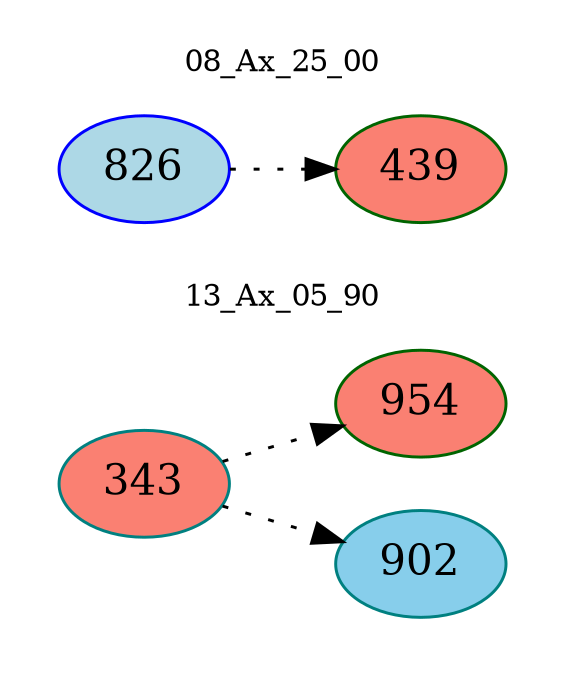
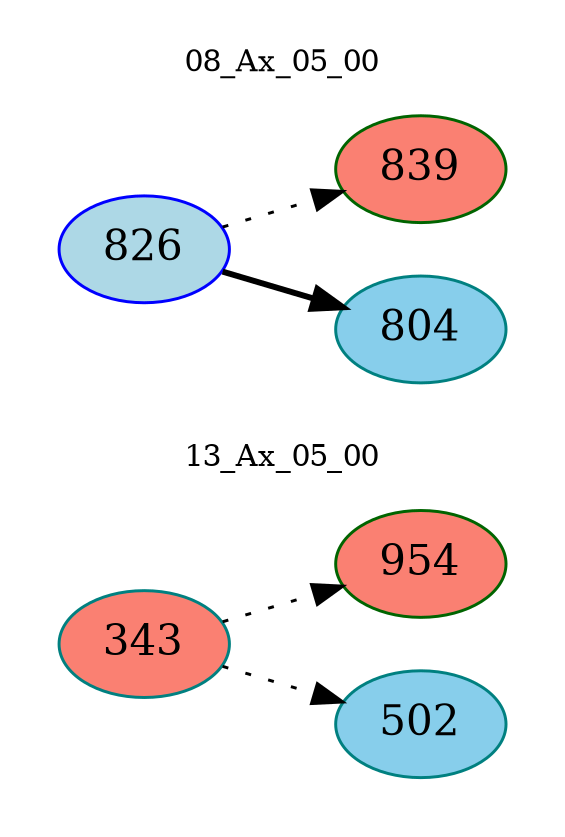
cluster "08_Ax_25_00": label "08_Ax_25_00" -> "08_Ax_05_00"
node "439": label "439" -> "839"
cluster "13_Ax_05_90": label "13_Ax_05_90" -> "13_Ax_05_00"
node "804": added
node "902": label "902" -> "502"
